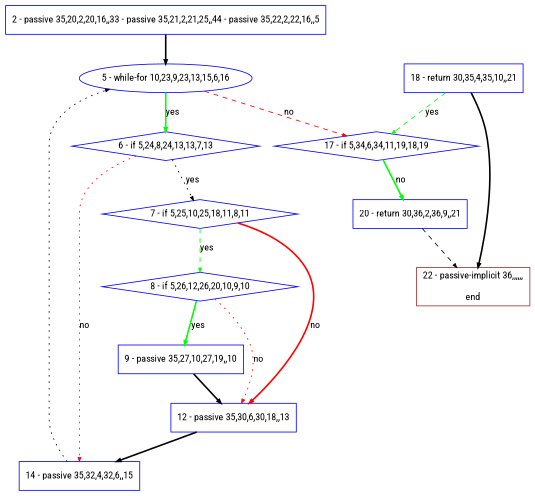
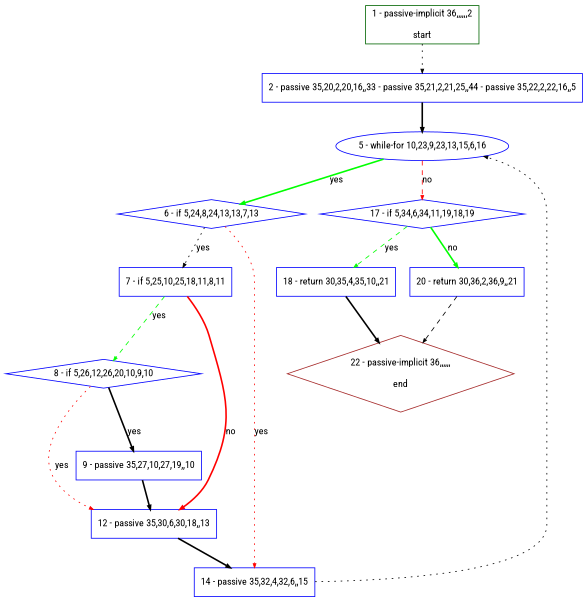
node "1 - passive-implicit 36,,,,,,2 start": added
edge "18 - return 30,35,4,35,10,,21" -> "17 - if 5,34,6,34,11,19,18,19": reversed
node "7 - if 5,25,10,25,18,11,8,11": shape diamond -> box
node "22 - passive-implicit 36,,,,,, end": shape box -> diamond
edge "8 - if 5,26,12,26,20,10,9,10" -> "9 - passive 35,27,10,27,19,,10": color #00ff00 -> #000000
edge "6 - if 5,24,8,24,13,13,7,13" -> "14 - passive 35,32,4,32,6,,15": label "no" -> "yes"
edge "8 - if 5,26,12,26,20,10,9,10" -> "12 - passive 35,30,6,30,18,,13": label "no" -> "yes"
